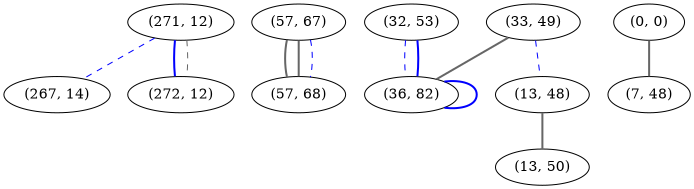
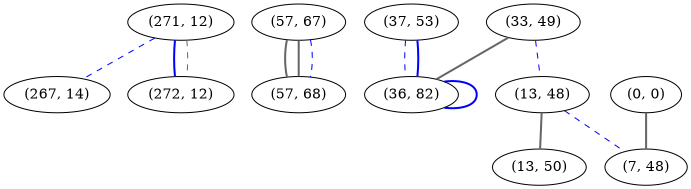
node "(32, 53)": label "(32, 53)" -> "(37, 53)"
edge "(13, 48)" -- "(7, 48)": added
